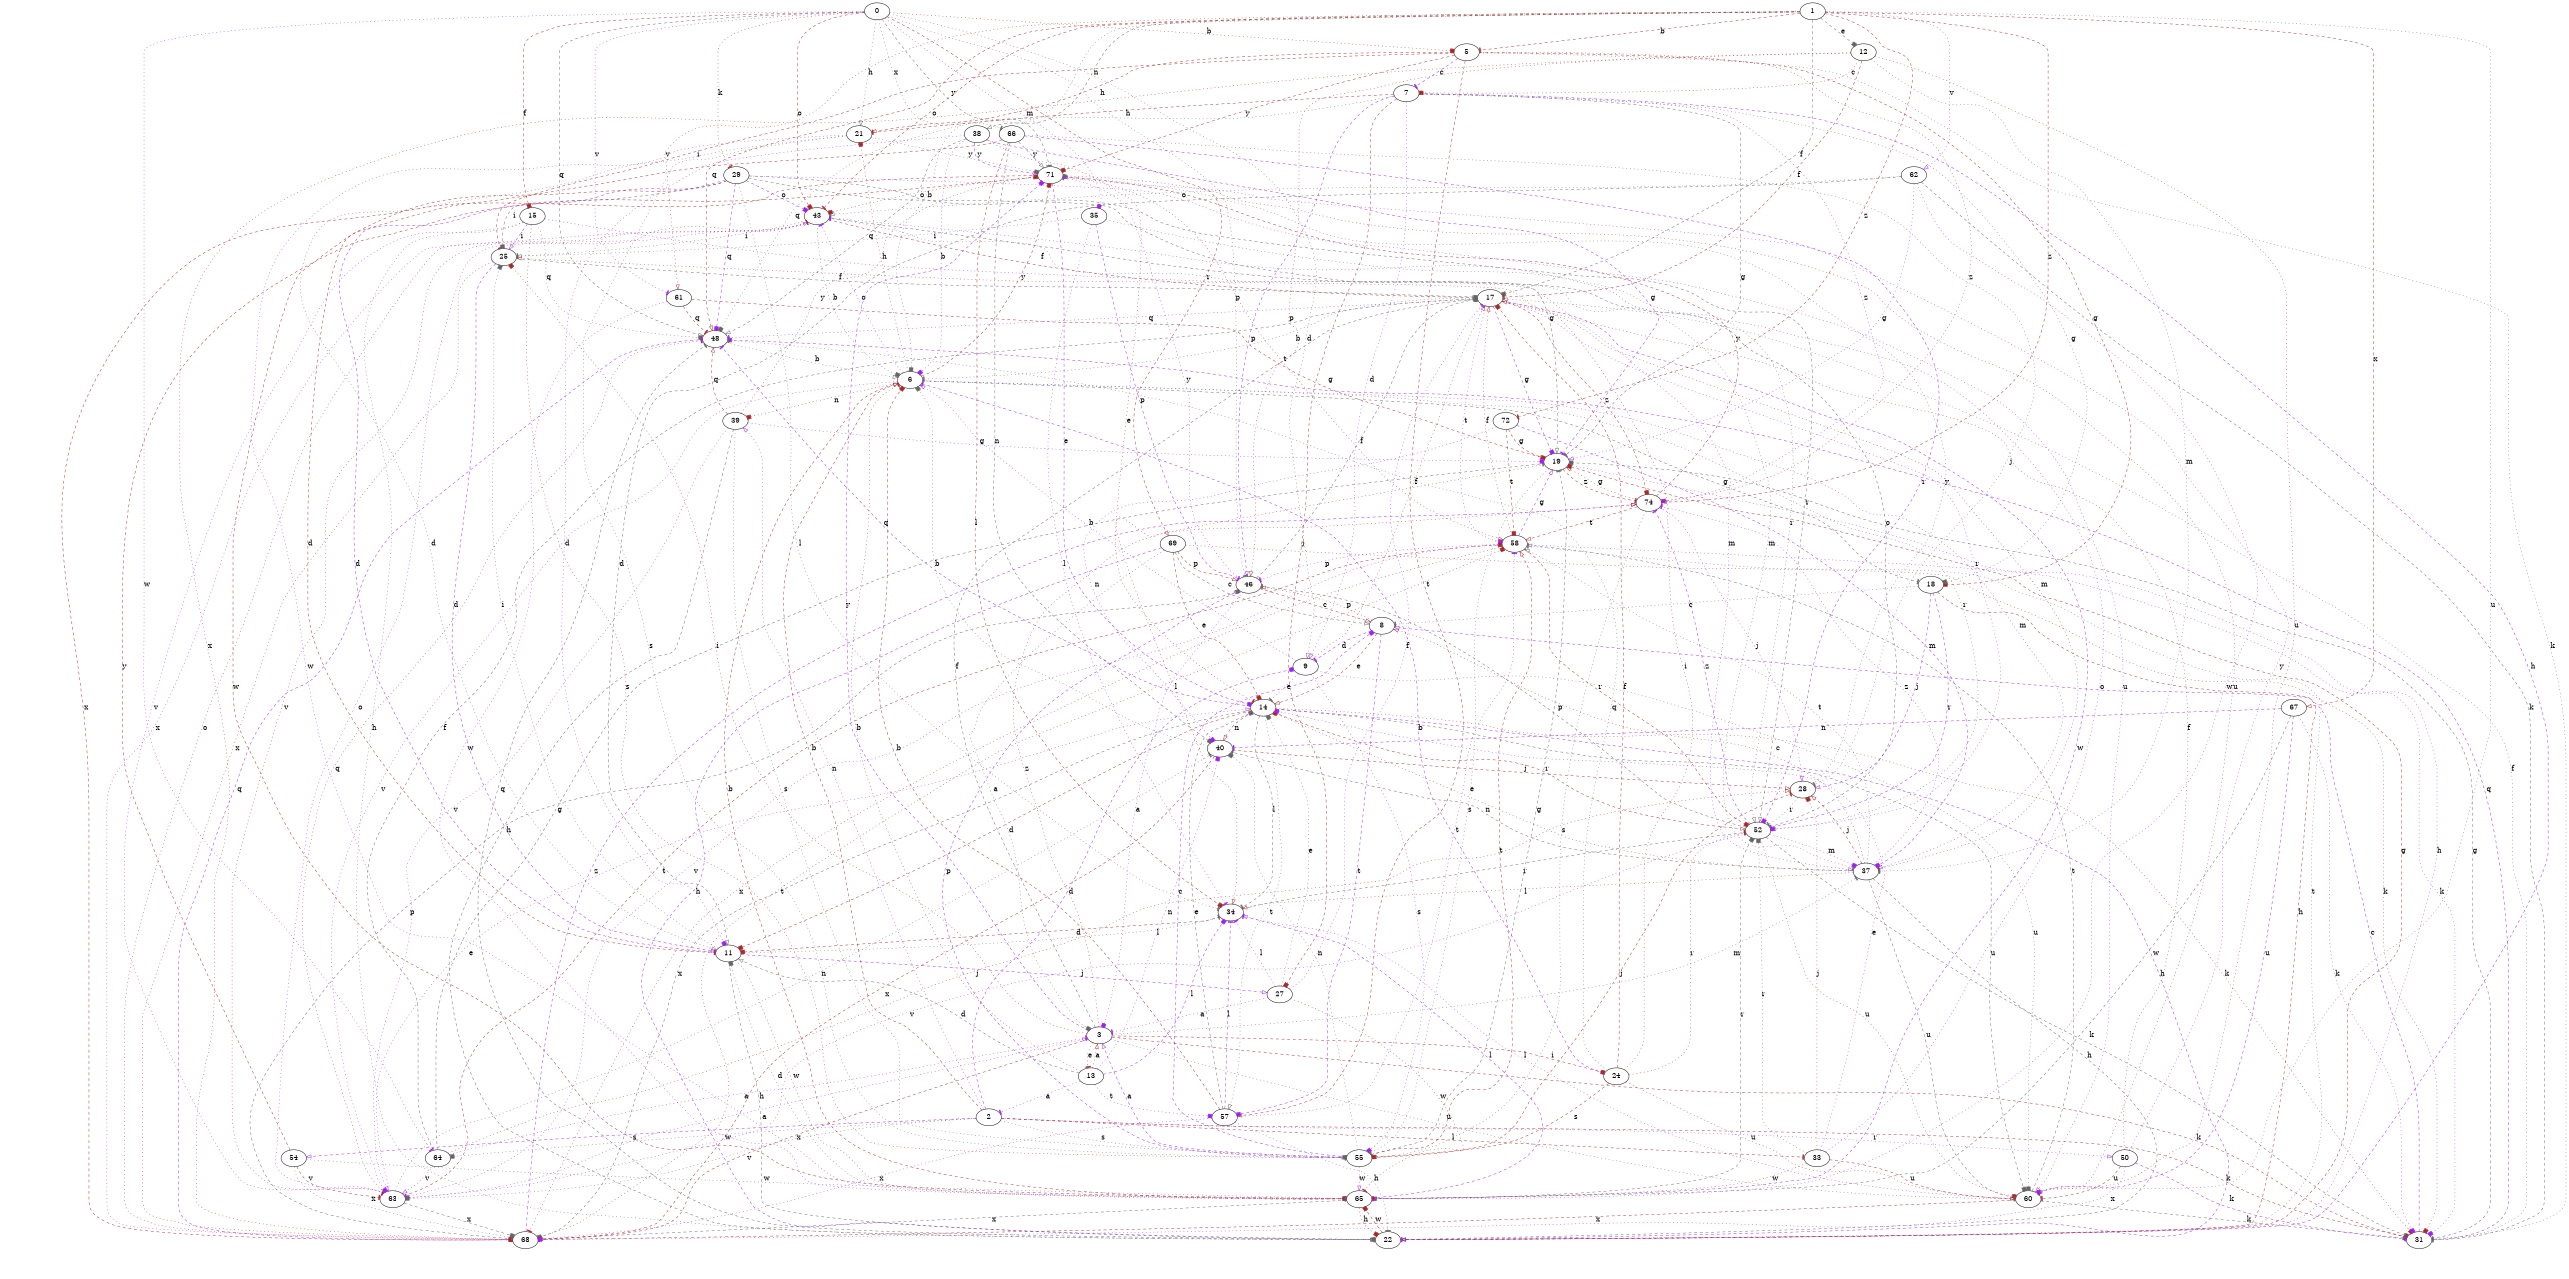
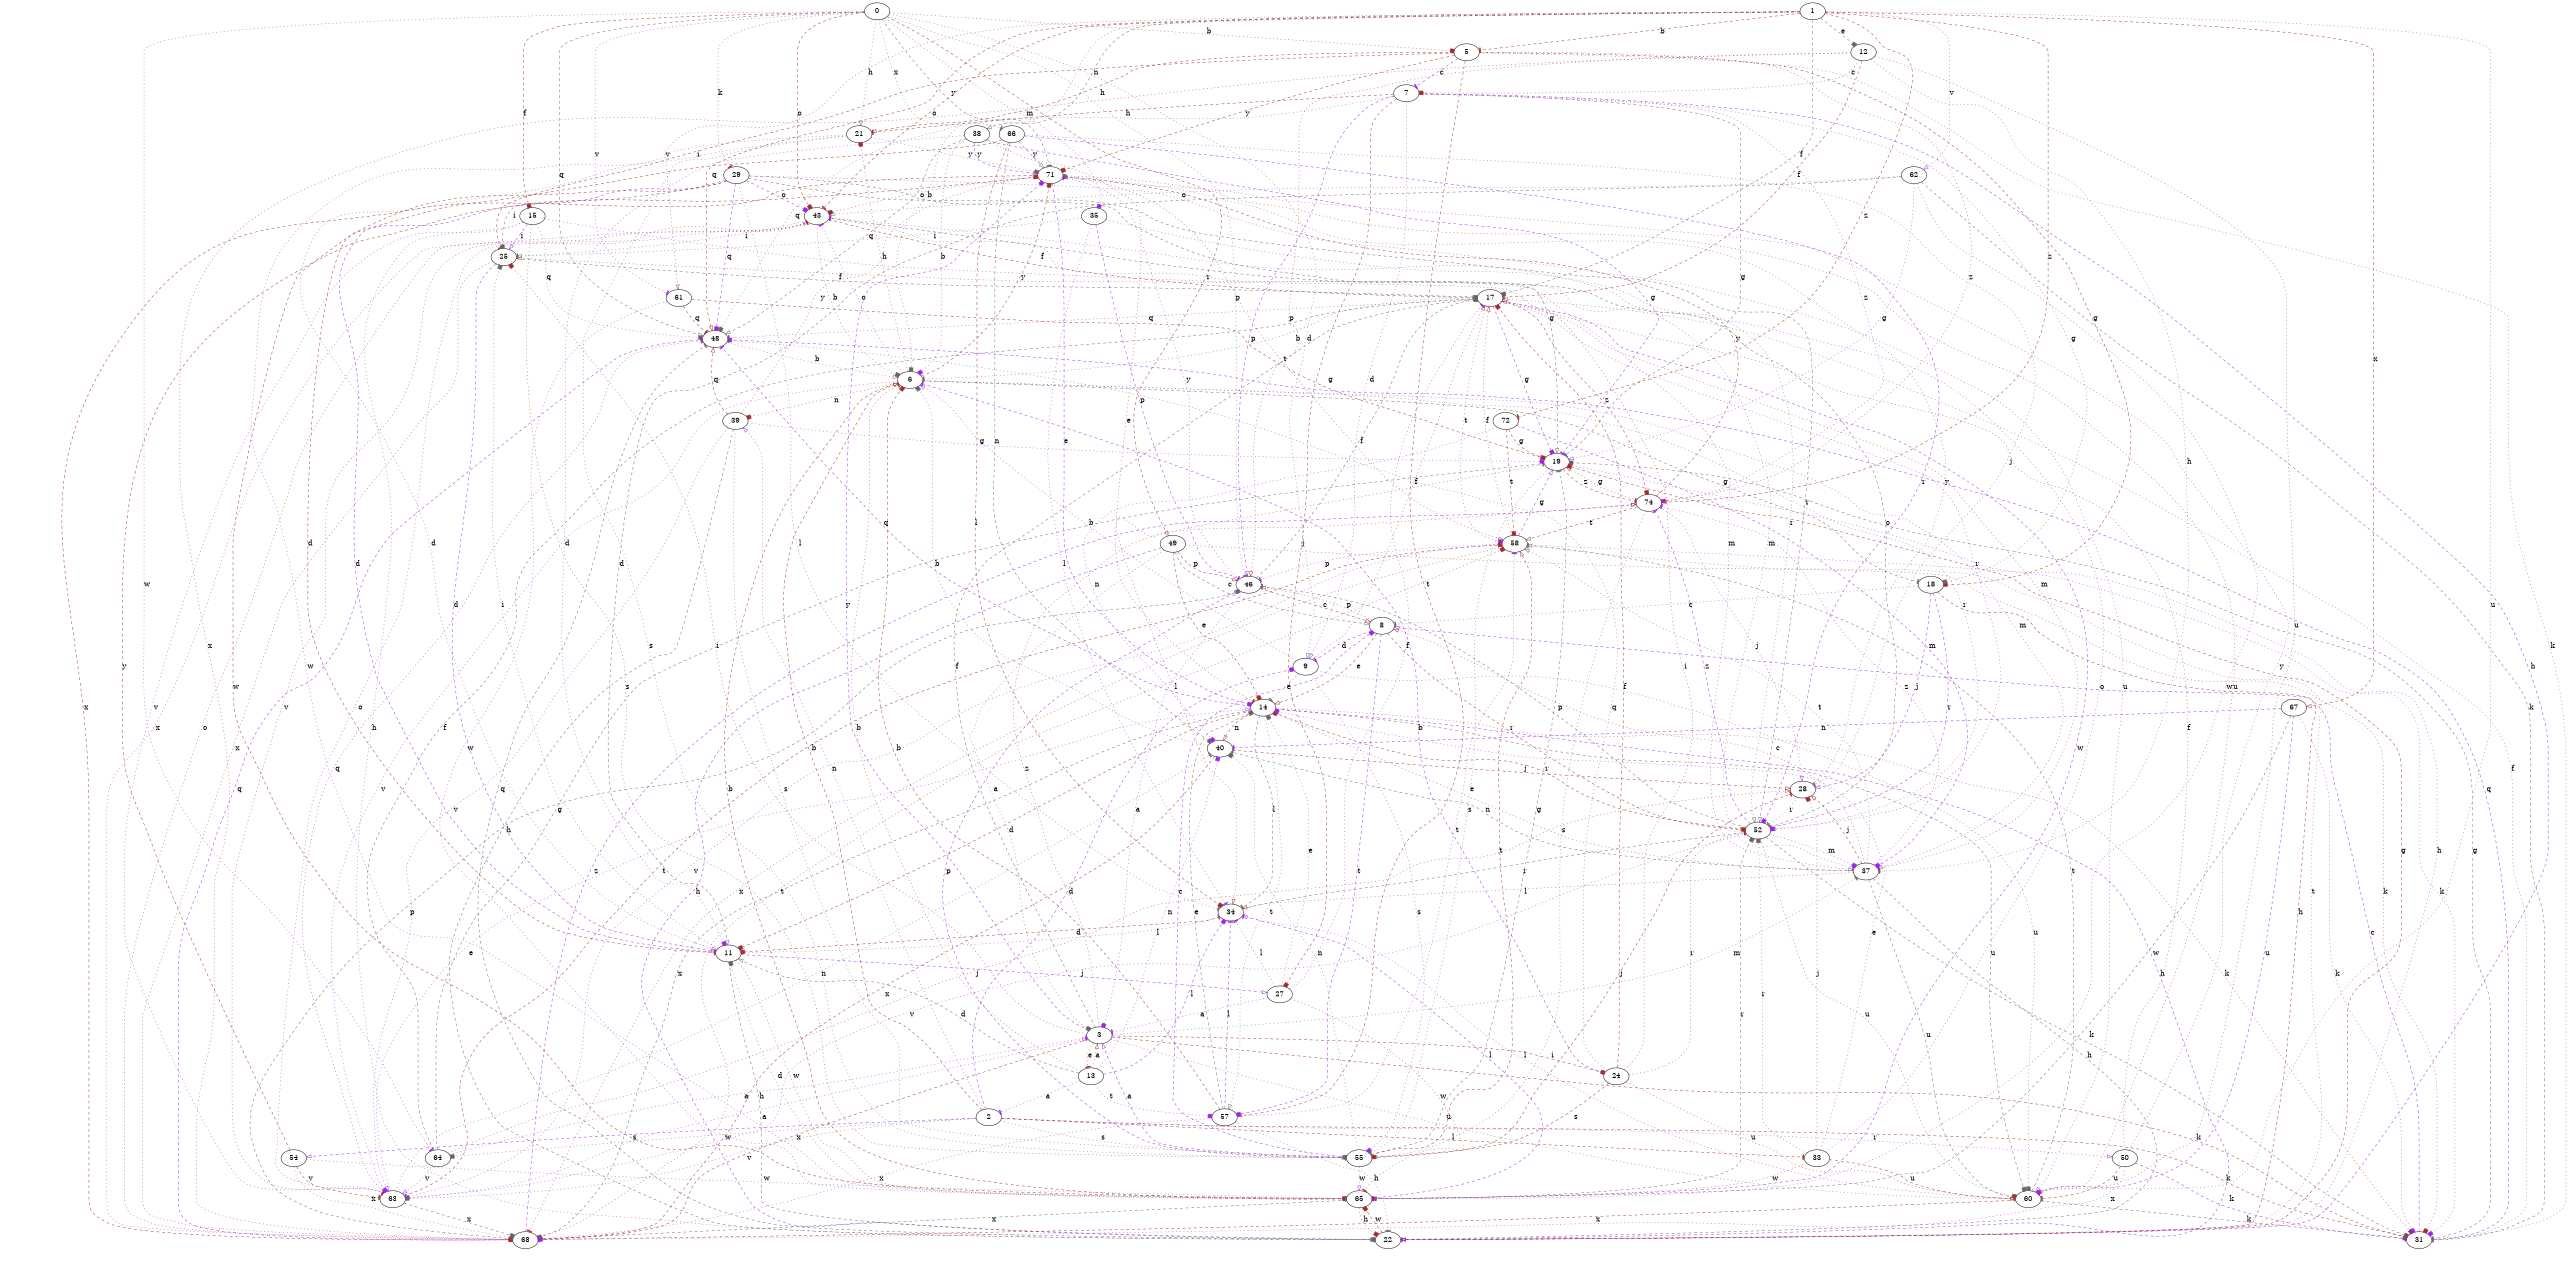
edge "12" -> "37": label "m" -> "h"
node "69": label "69" -> "49"
edge "58" -> "52": now "8" -> "52"
